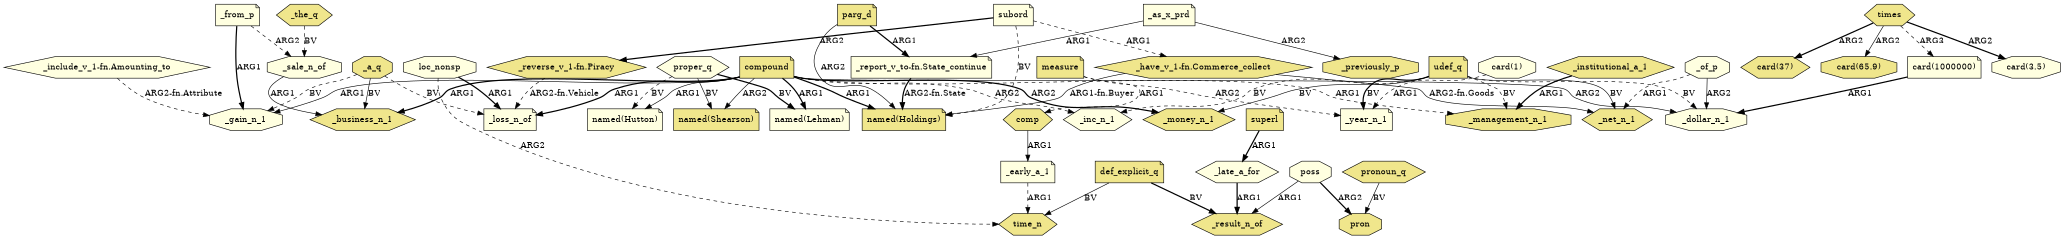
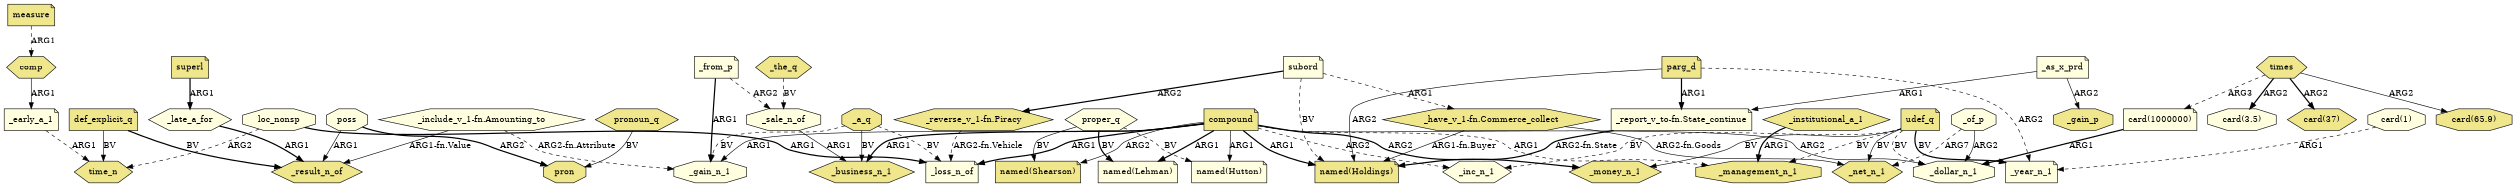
node "_previously_p": label "_previously_p" -> "_gain_p"
edge "_of_p" -> "_net_n_1": label "ARG1" -> "ARG7"
edge "measure" -> "_year_n_1": now "parg_d" -> "_year_n_1"
edge "_include_v_1-fn.Amounting_to" -> "_result_n_of": added, label "ARG1-fn.Value"
